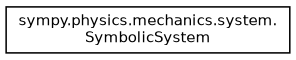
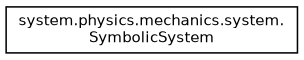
node "sympy.physics.mechanics.system. SymbolicSystem": label "sympy.physics.mechanics.system. SymbolicSystem" -> "system.physics.mechanics.system. SymbolicSystem"
